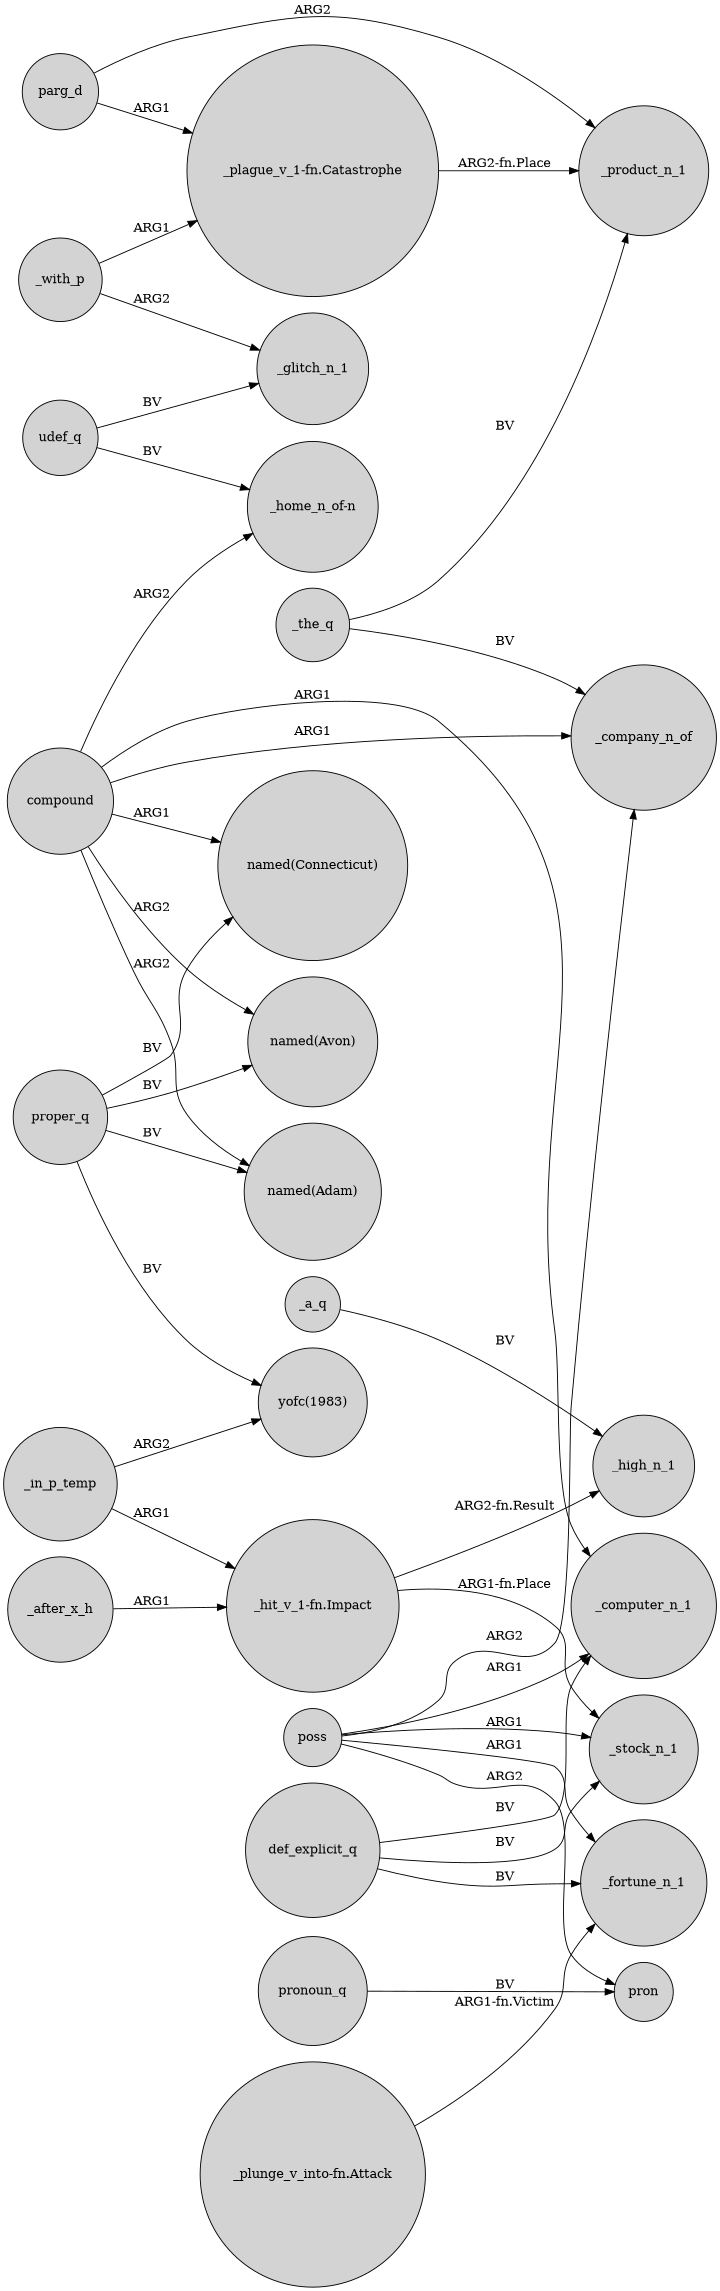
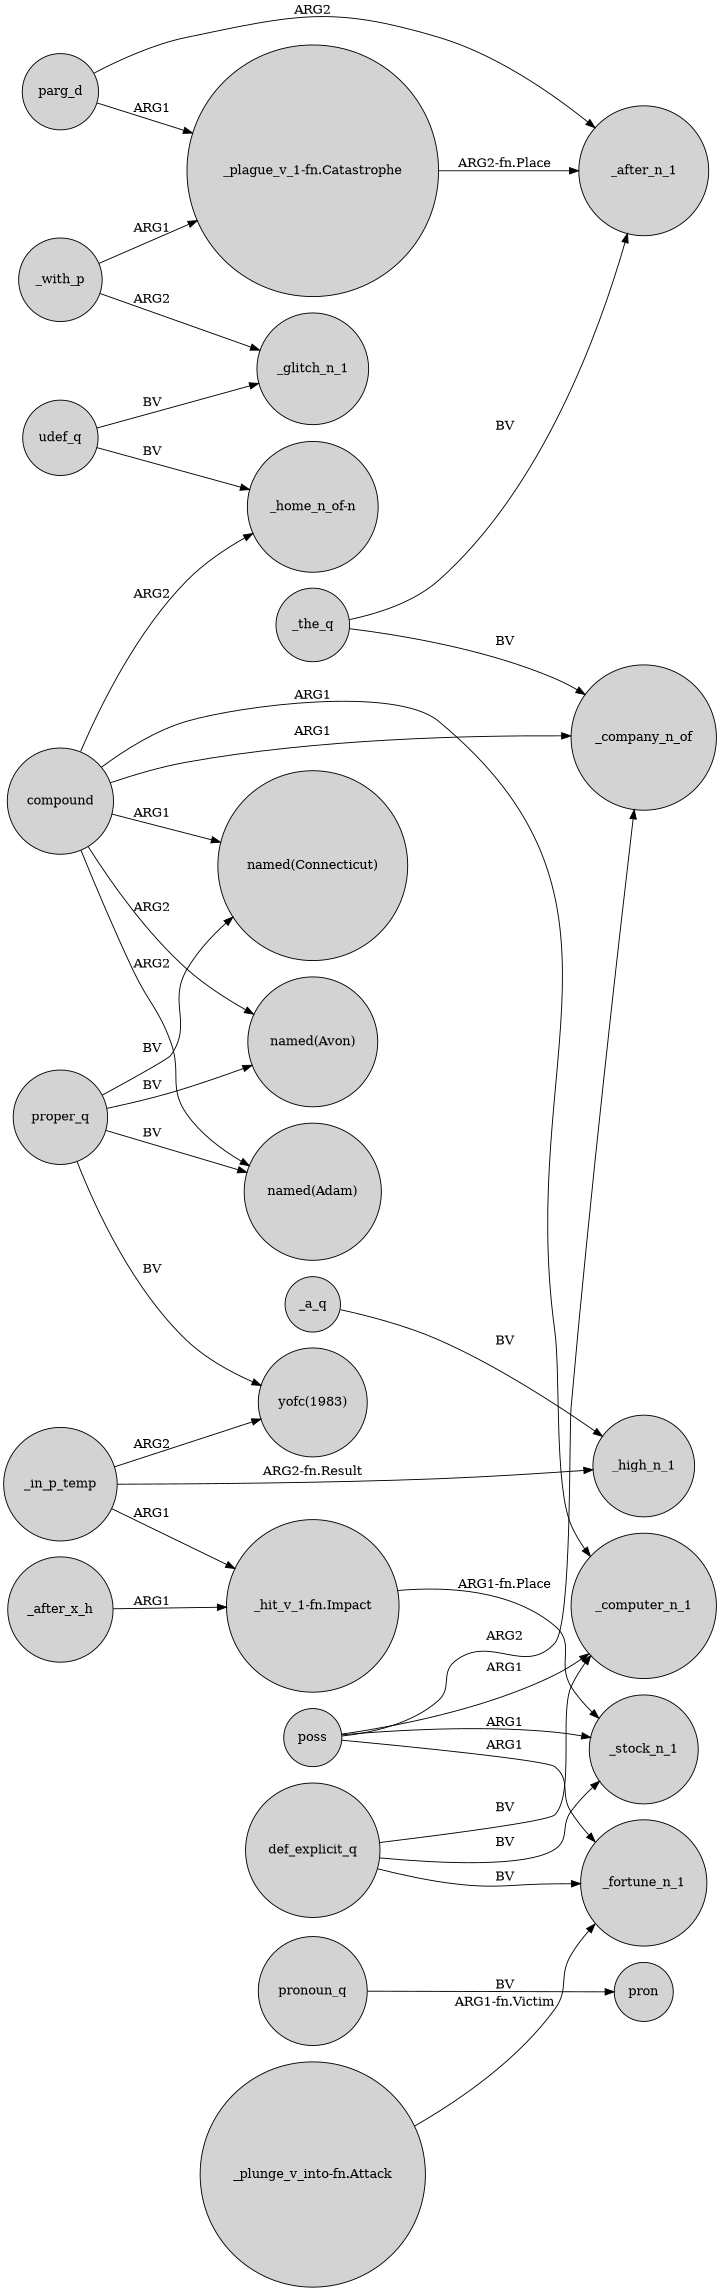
node "_product_n_1": label "_product_n_1" -> "_after_n_1"
edge "_hit_v_1-fn.Impact" -> "_high_n_1": now "_in_p_temp" -> "_high_n_1"
edge "poss" -> "pron": removed, label "ARG2"
